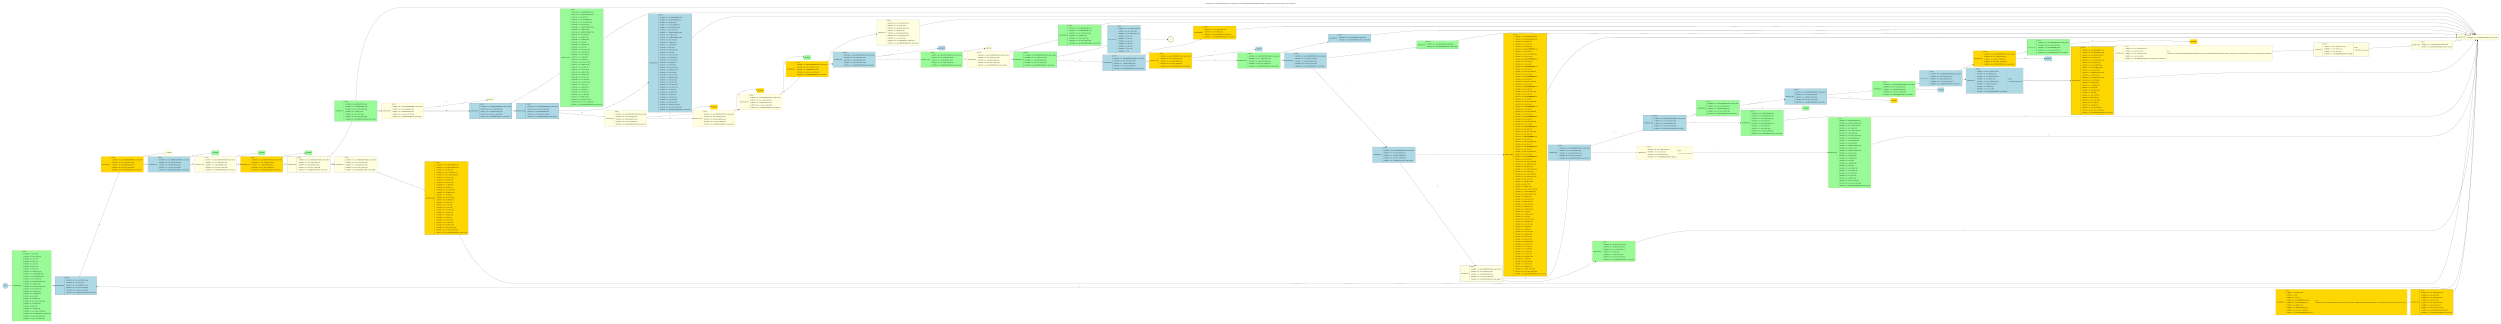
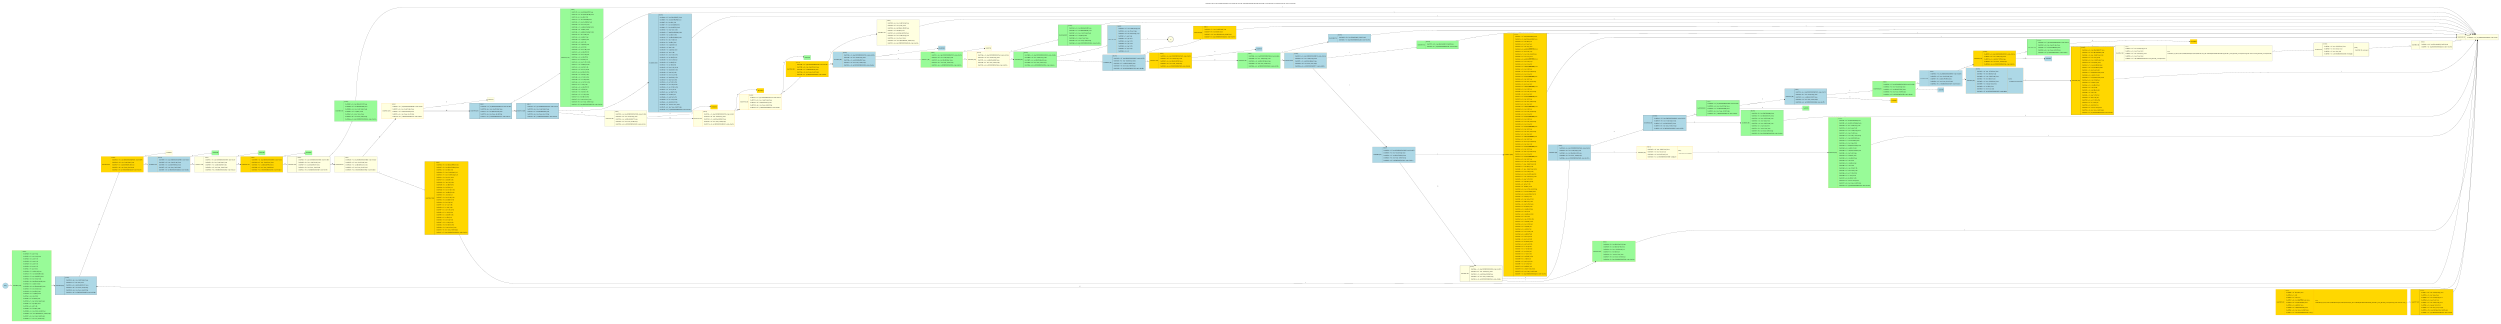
edge "0x401d91 [30]" -> "0x4016ec [28]": now "0x4016d0 [28]" -> "0x4016ec [28]"
